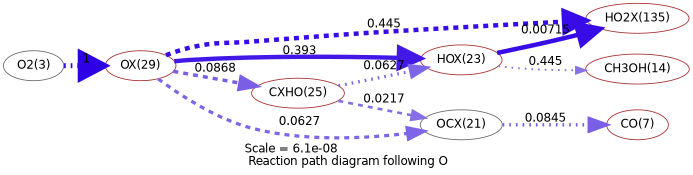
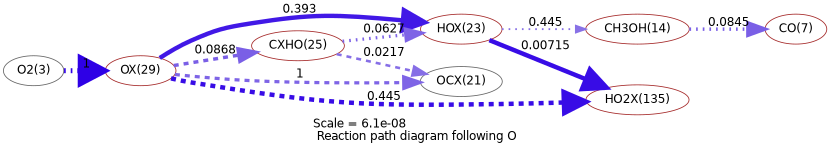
edge "OX(29)" -> "OCX(21)": label " 0.0627" -> " 1"
edge "OCX(21)" -> "CO(7)": now "CH3OH(14)" -> "CO(7)"
